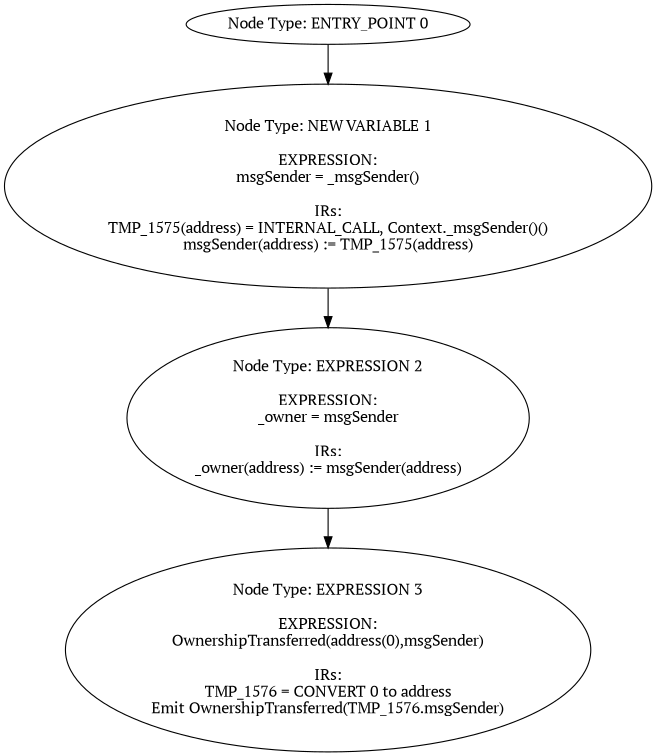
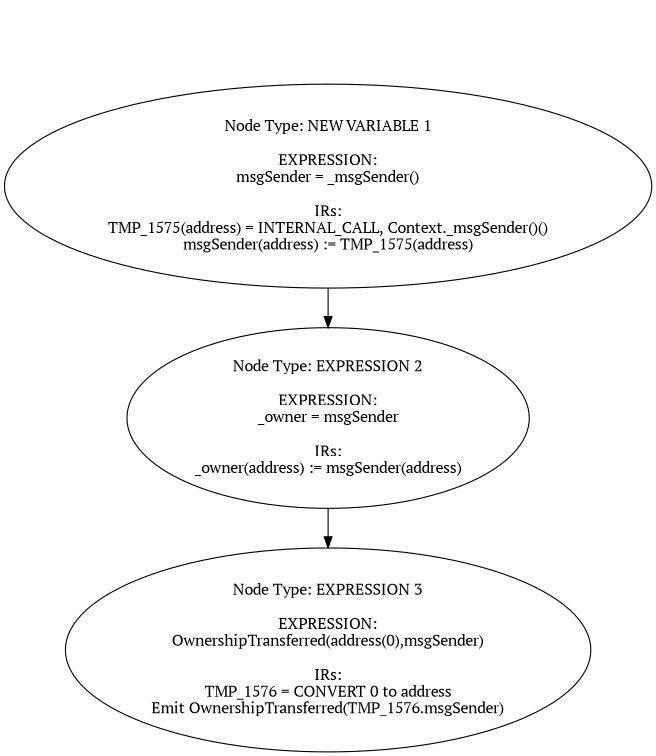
node "Node Type: ENTRY_POINT 0": removed
